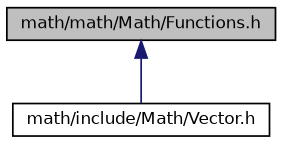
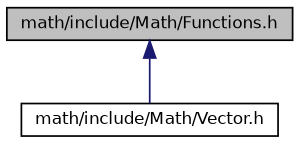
node "math/math/Math/Functions.h": label "math/math/Math/Functions.h" -> "math/include/Math/Functions.h"
